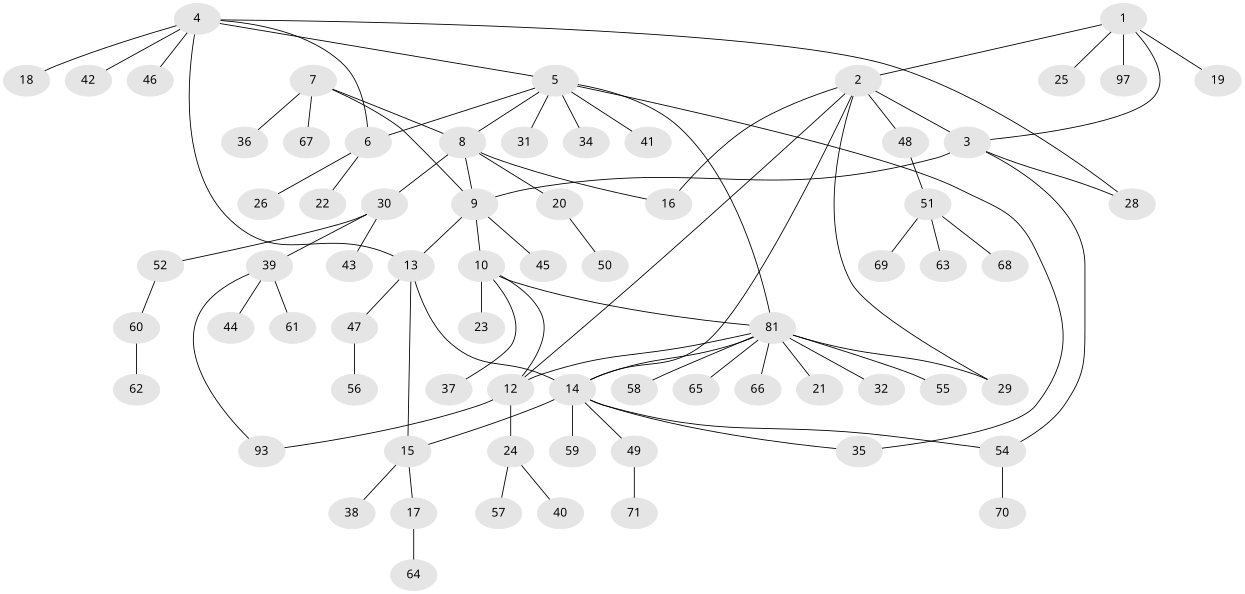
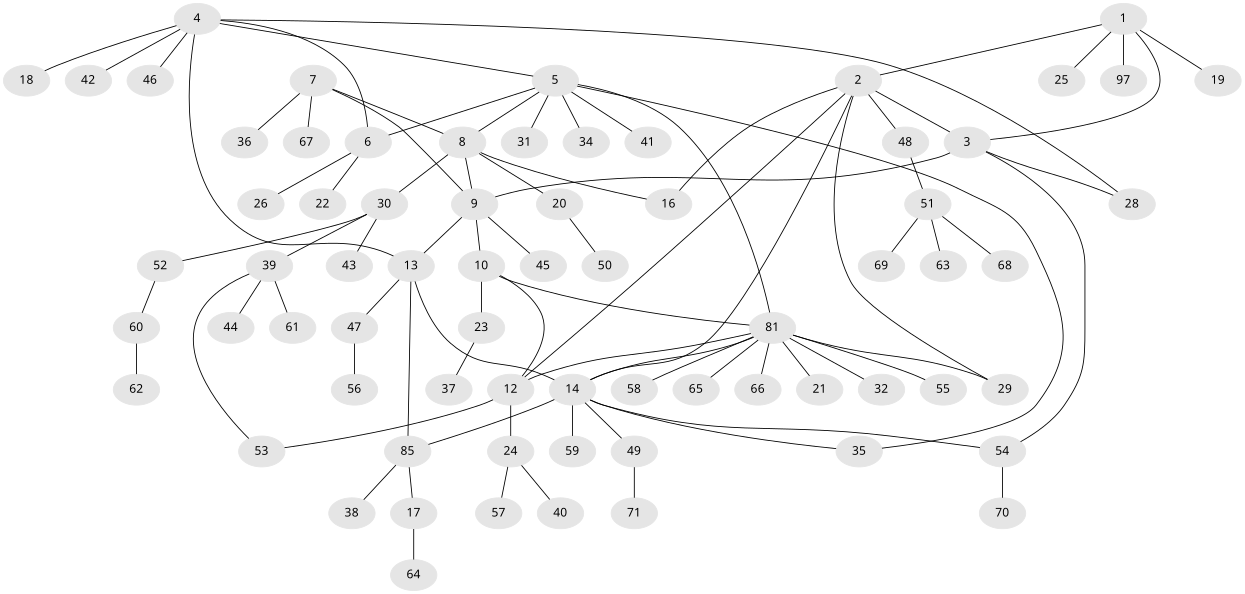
edge "10" -- "37": now "23" -- "37"
node "93": label "93" -> "53"
node "15": label "15" -> "85"
